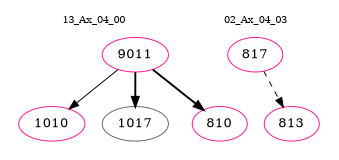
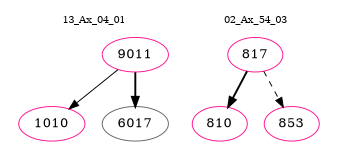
cluster "13_Ax_04_00": label "13_Ax_04_00" -> "13_Ax_04_01"
cluster "02_Ax_04_03": label "02_Ax_04_03" -> "02_Ax_54_03"
edge "9011" -> "810": now "817" -> "810"
node "1017": label "1017" -> "6017"
node "813": label "813" -> "853"
